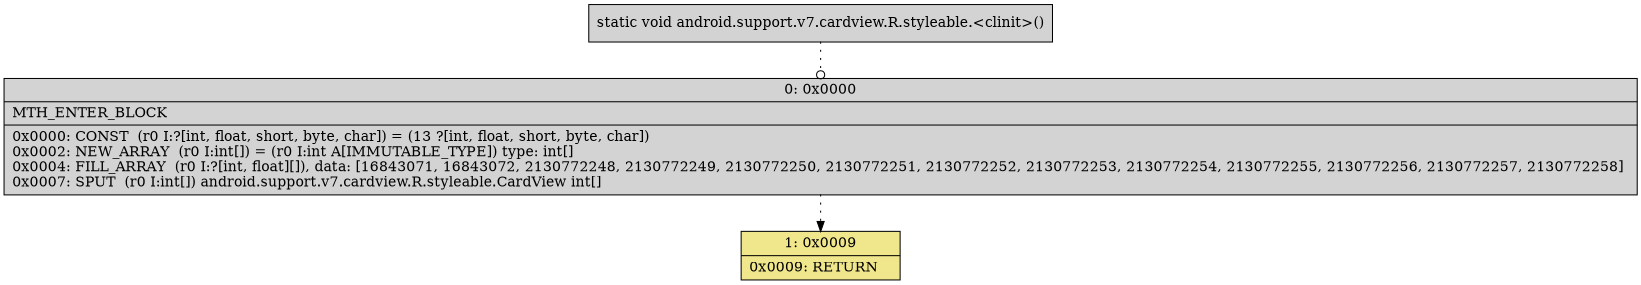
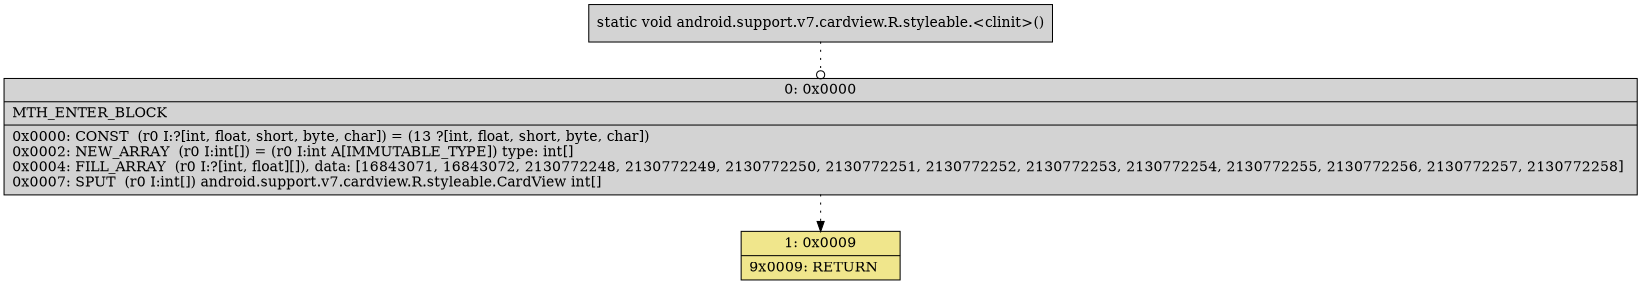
node "1: 0x0009": text "0x0009: RETURN" -> "9x0009: RETURN"
